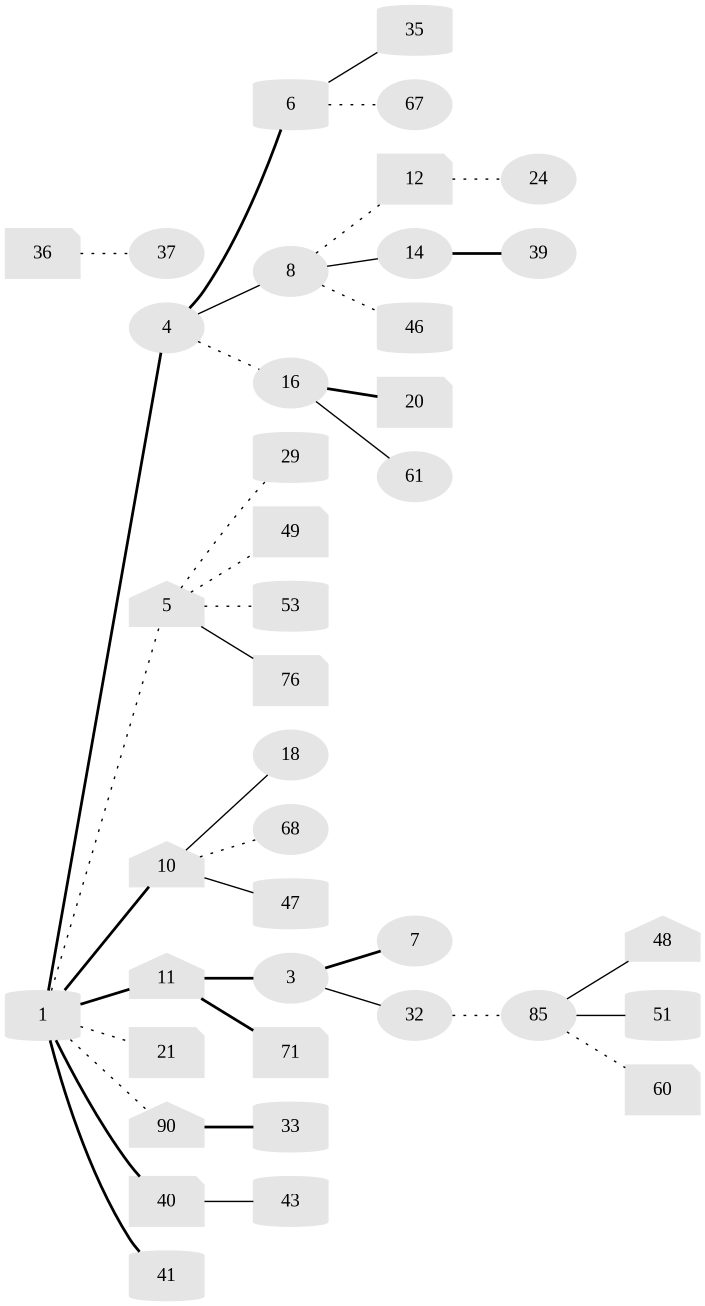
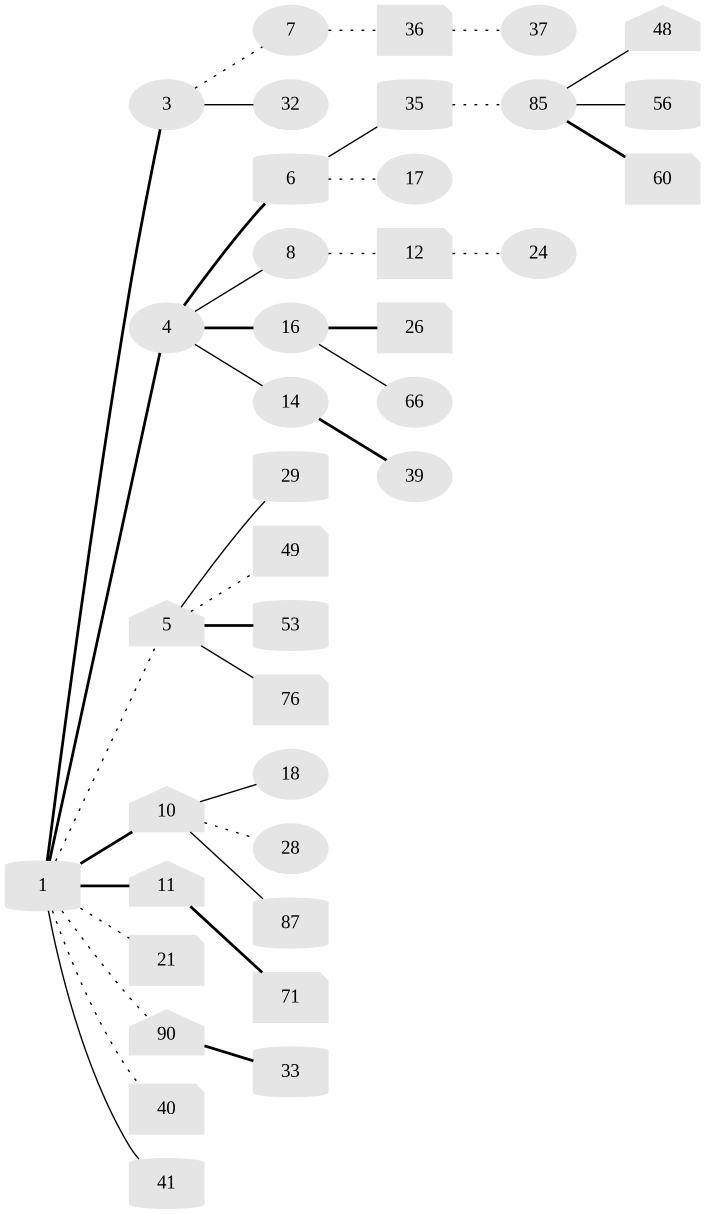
edge "7" -- "36": added
node "67": label "67" -> "17"
edge "14" -- "8": now "14" -- "4"
node "46": removed
edge "4" -- "16": style dotted -> bold
node "20": label "20" -> "26"
node "61": label "61" -> "66"
edge "29" -- "5": style dotted -> solid
edge "5" -- "53": style dotted -> bold
node "68": label "68" -> "28"
node "47": label "47" -> "87"
edge "7" -- "3": style bold -> dotted
edge "11" -- "3": now "1" -- "3"
edge "32" -- "85": now "35" -- "85"
node "51": label "51" -> "56"
edge "85" -- "60": style dotted -> bold
edge "1" -- "40": style bold -> dotted
edge "1" -- "41": style bold -> solid
node "43": removed
